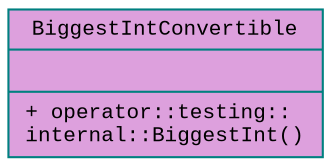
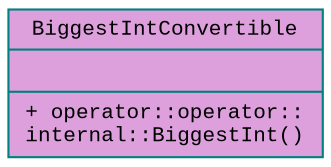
node "BiggestIntConvertible": text "+ operator::testing::" -> "+ operator::operator::"
